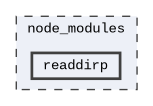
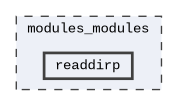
cluster "node_modules": label "node_modules" -> "modules_modules"
